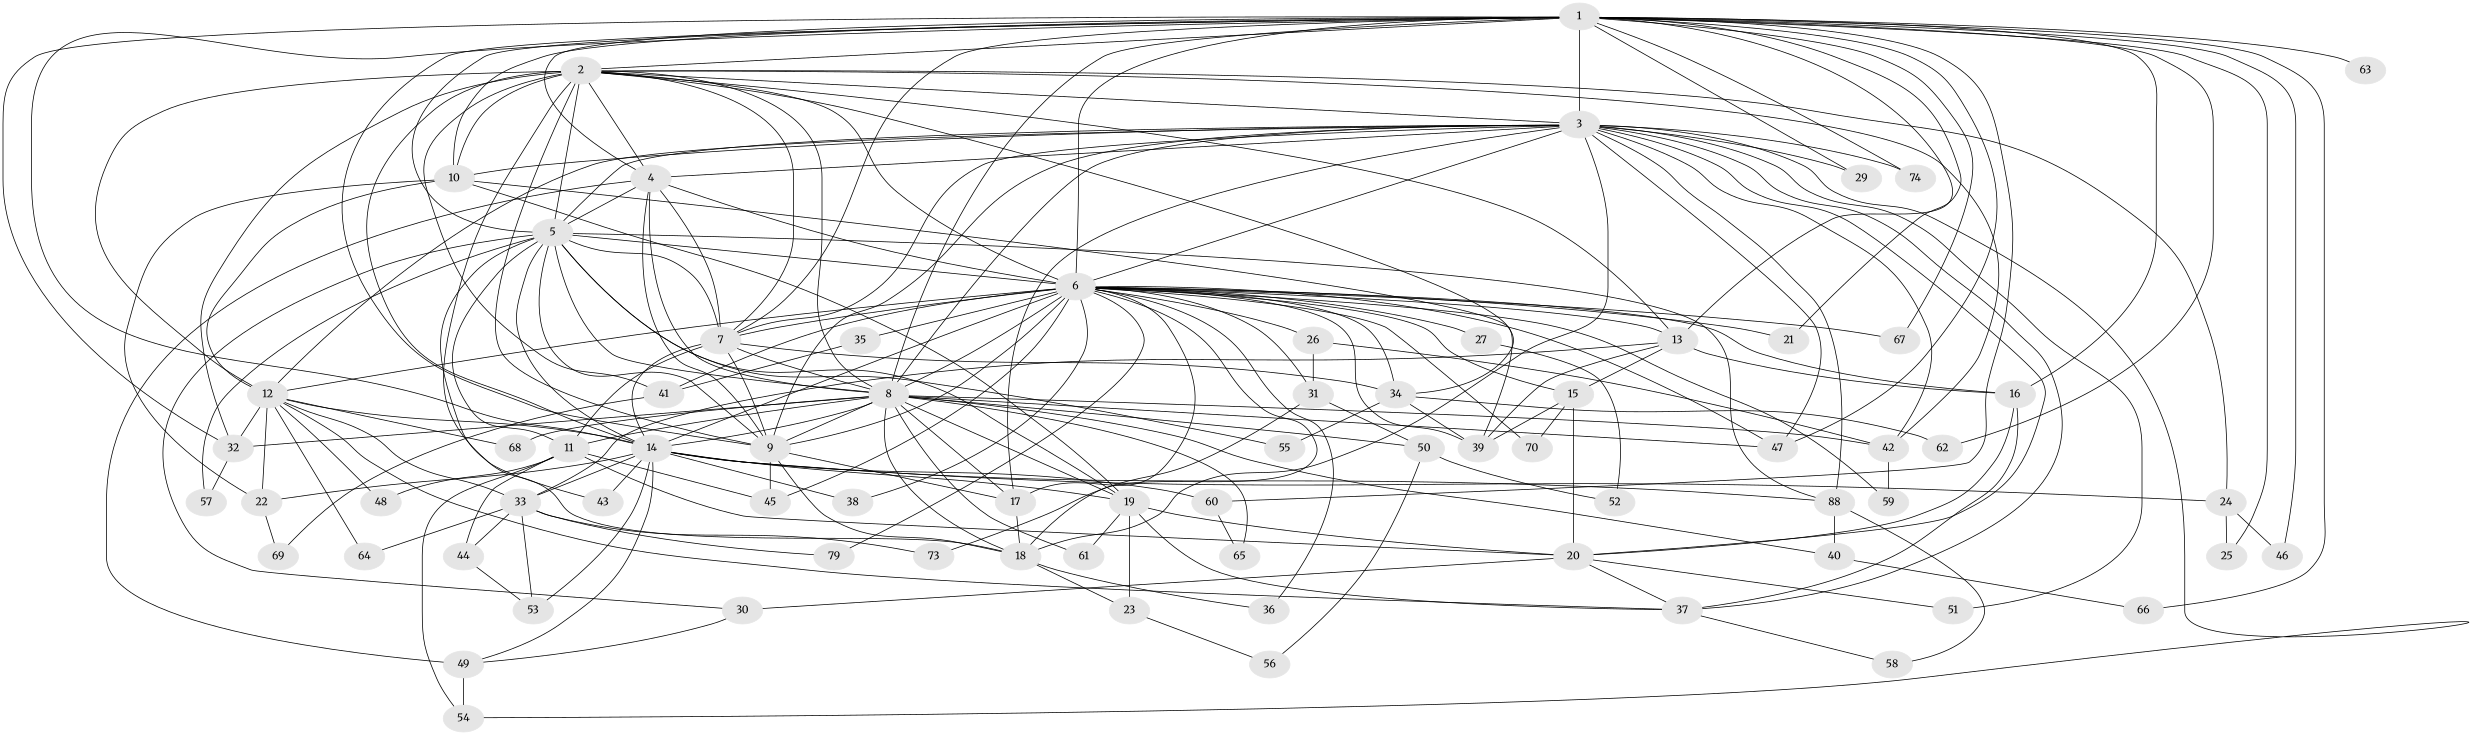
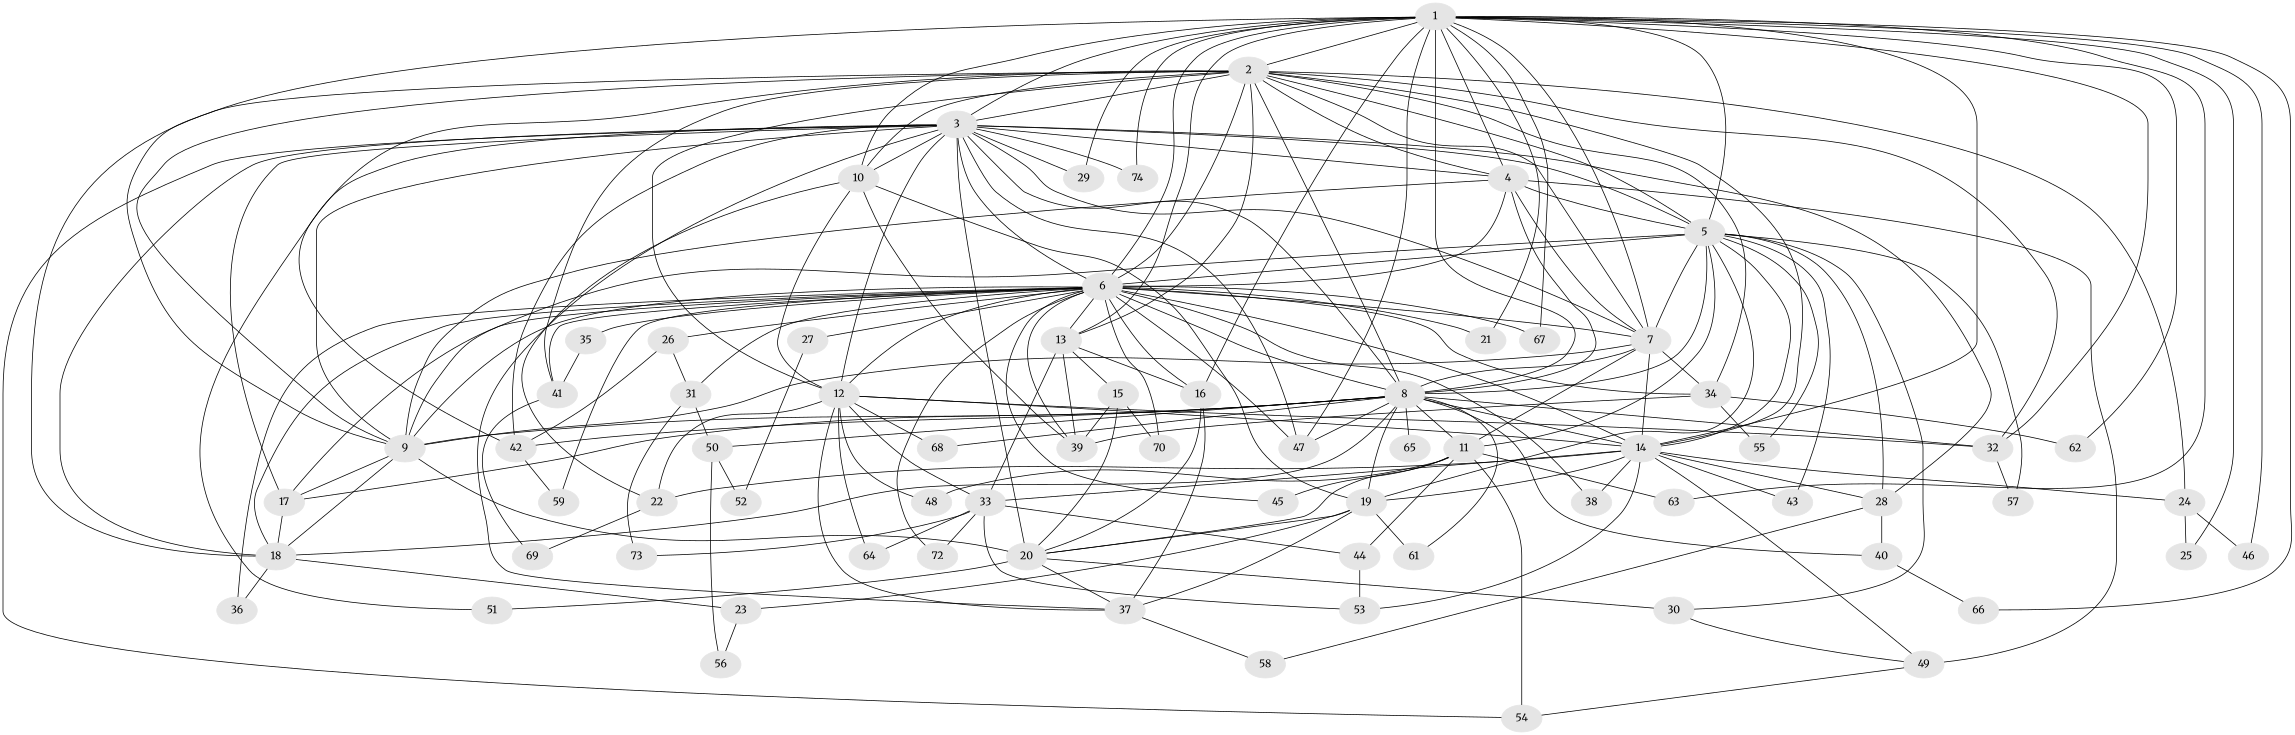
edge "6" -- "15": removed
edge "9" -- "45": now "9" -- "20"
edge "11" -- "63": added
node "60": removed
node "88": label "88" -> "28"
node "79": label "79" -> "72"
